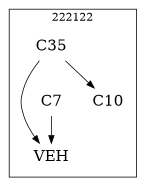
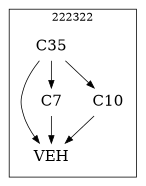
cluster "222122": label "222122" -> "222322"
edge "C35" -> "C7": added
edge "C10" -> "VEH": added
